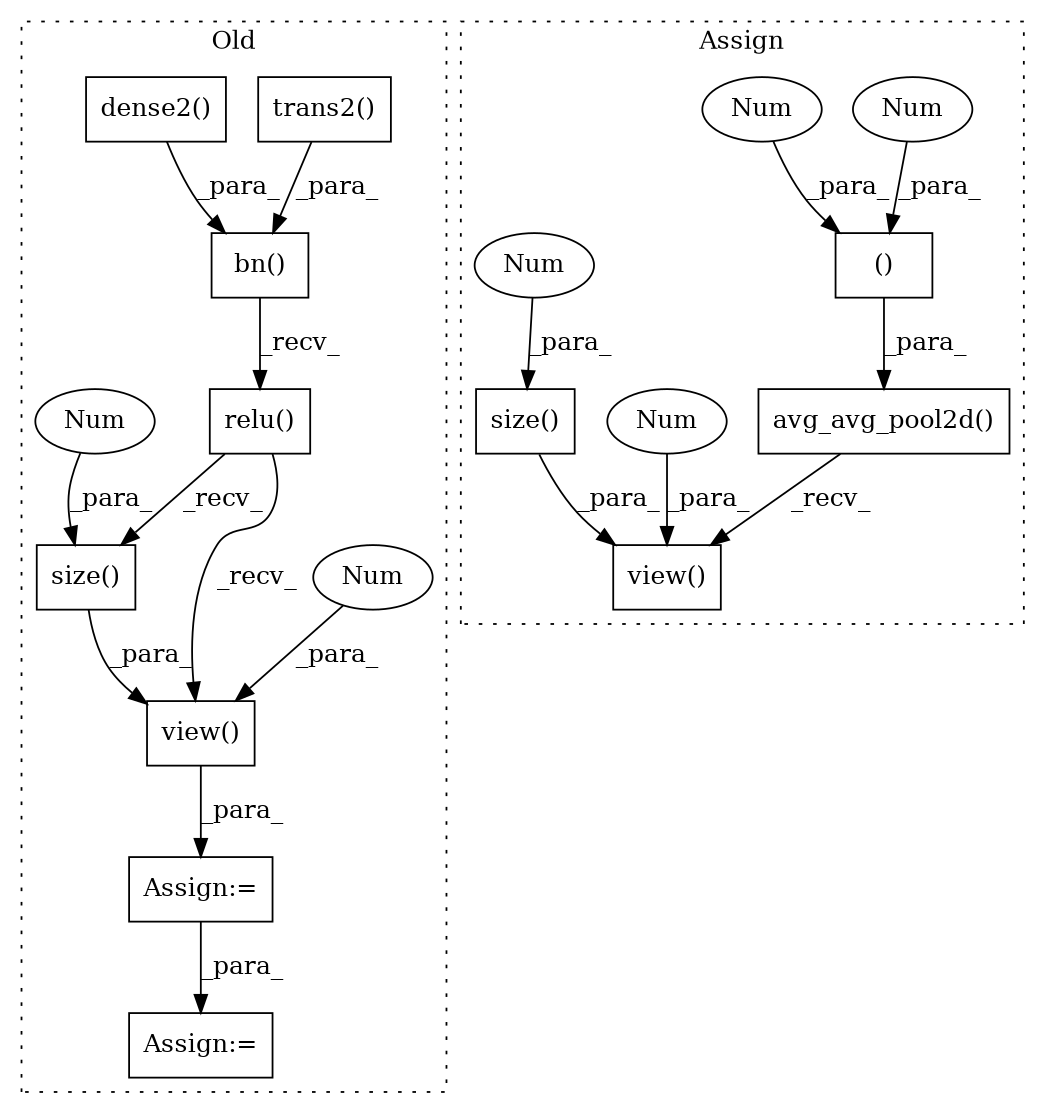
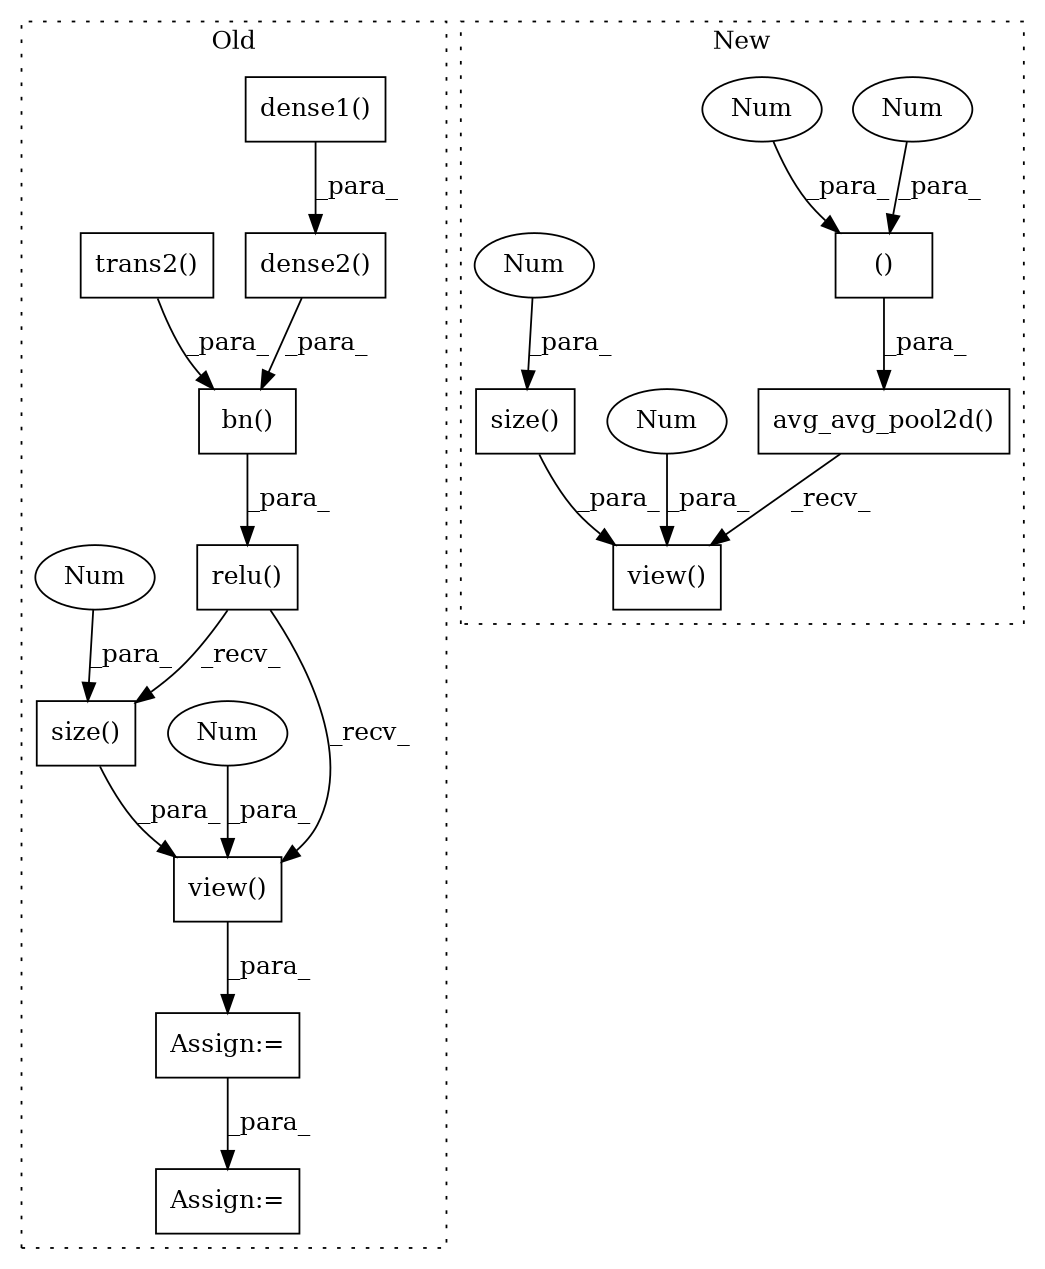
cluster "Assign": label "Assign" -> "New"
node "dense1()": added
edge "bn()" -> "relu()": label "_recv_" -> "_para_"
